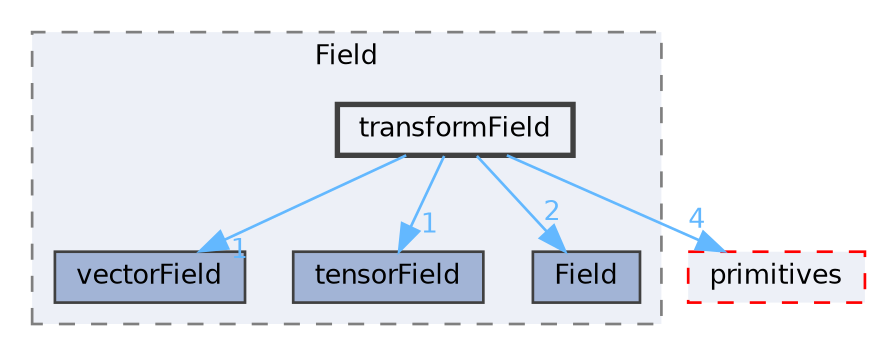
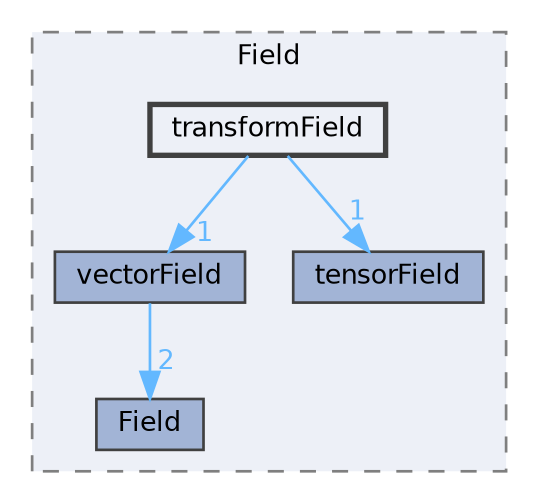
edge "transformField" -> "Field": now "vectorField" -> "Field"
node "primitives": removed
